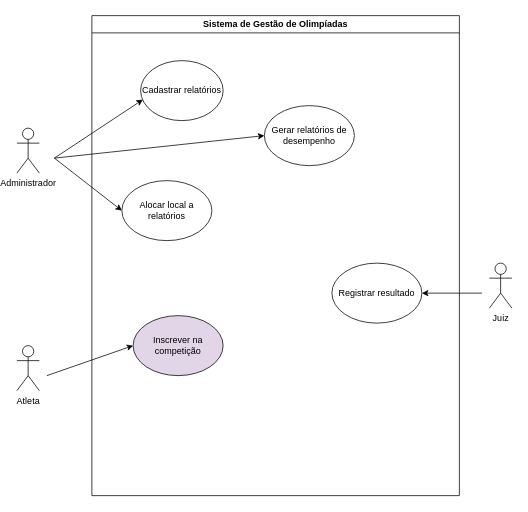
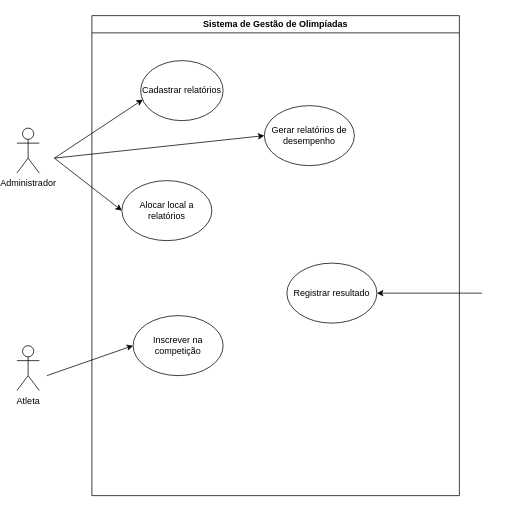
node "Juiz": removed
node "Registrar resultado": moved (377, 293) -> (332, 293)
node "Inscrever na competição": fillcolor #e1d5e7 -> #ffffff
